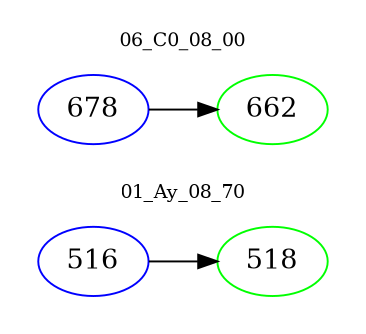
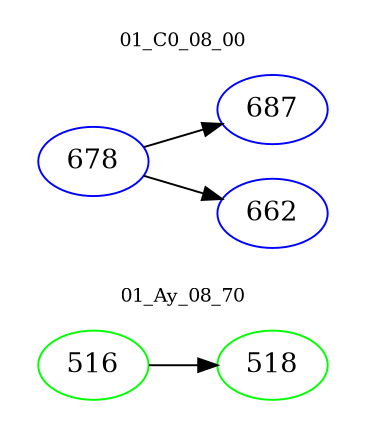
cluster "06_C0_08_00": label "06_C0_08_00" -> "01_C0_08_00"
node "687": added
node "662": color green -> blue
node "516": color blue -> green
